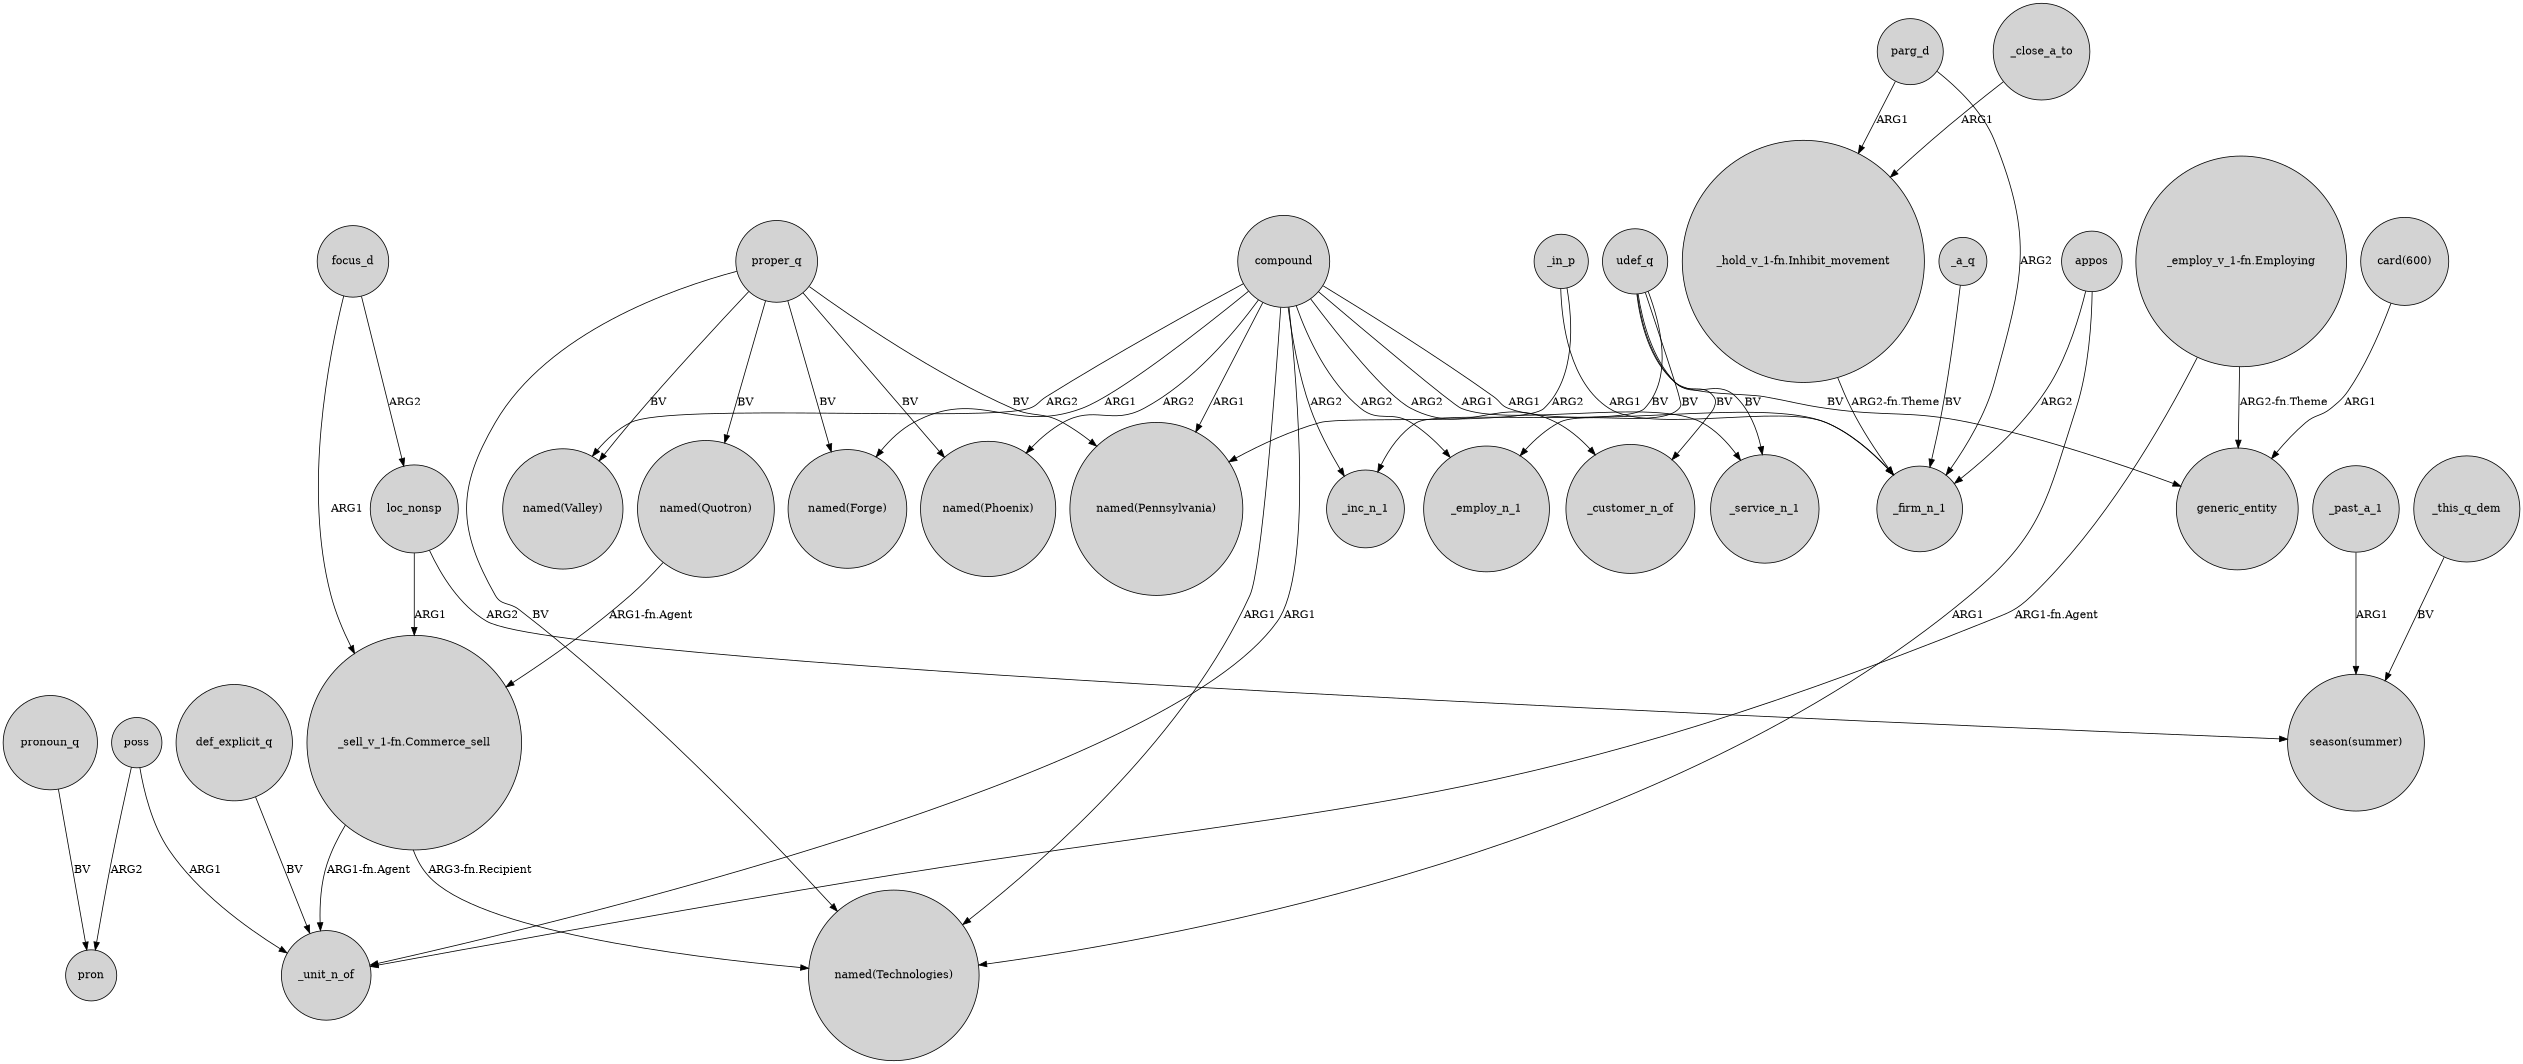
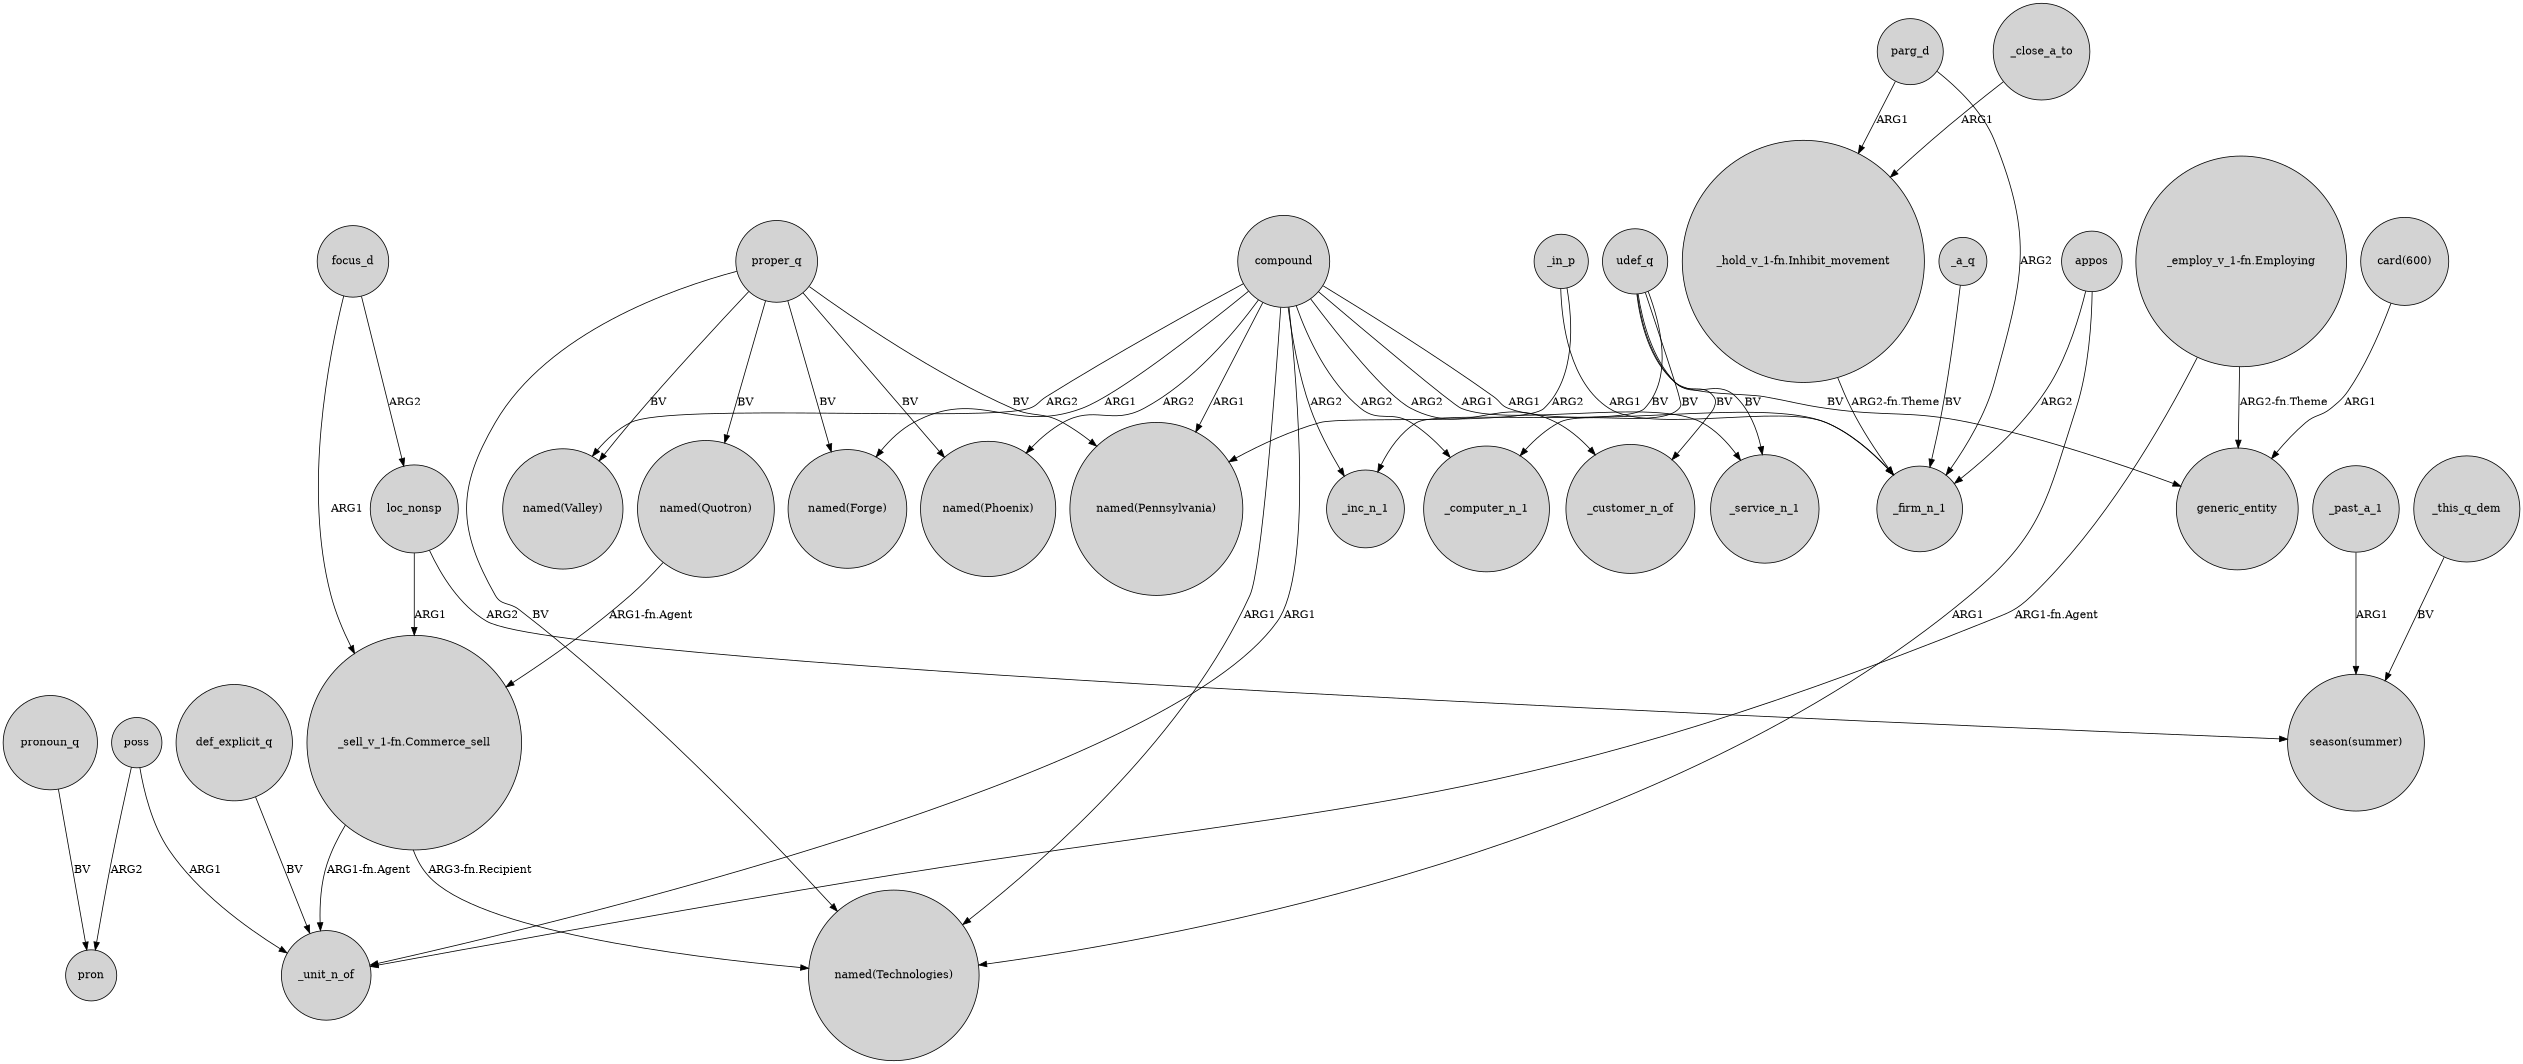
node "_employ_n_1": label "_employ_n_1" -> "_computer_n_1"
